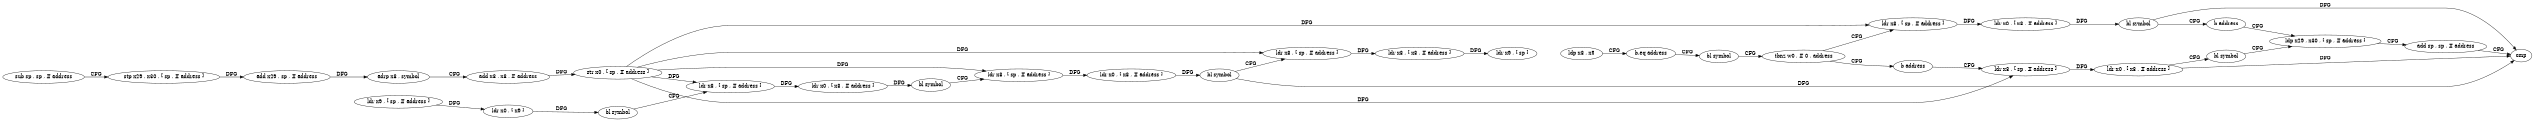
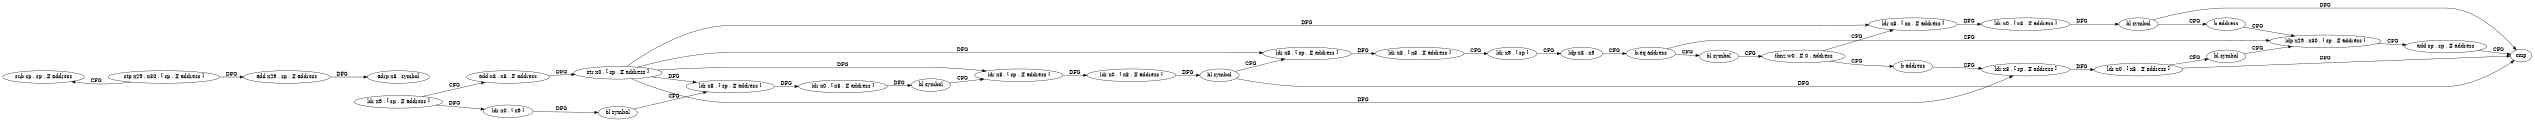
edge "b.eq address" -> "ldp x29 , x30 , [ sp , # address ]": added, label "CFG"
edge "ldr x8 , [ x8 , # address ]" -> "ldr x9 , [ sp ]": label "DFG" -> "CFG"
edge "ldr x9 , [ sp ]" -> "ldp x8 , x9": added, label "CFG"
edge "sub sp , sp , # address" -> "stp x29 , x30 , [ sp , # address ]": reversed
edge "adrp x8 , symbol" -> "add x8 , x8 , # address": now "ldr x9 , [ sp , # address ]" -> "add x8 , x8 , # address"
